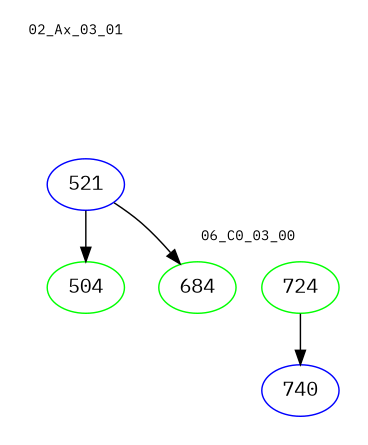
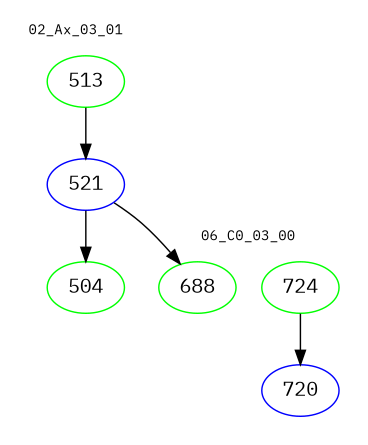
node "513": added
node "684": label "684" -> "688"
node "740": label "740" -> "720"
